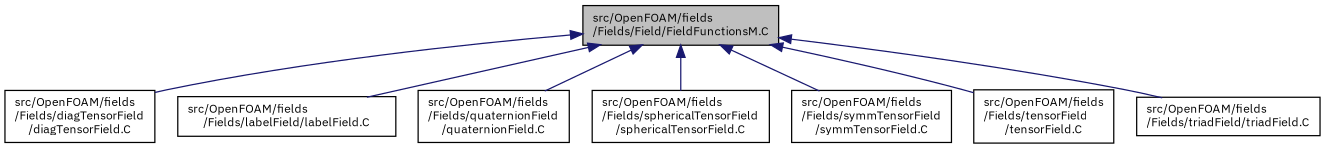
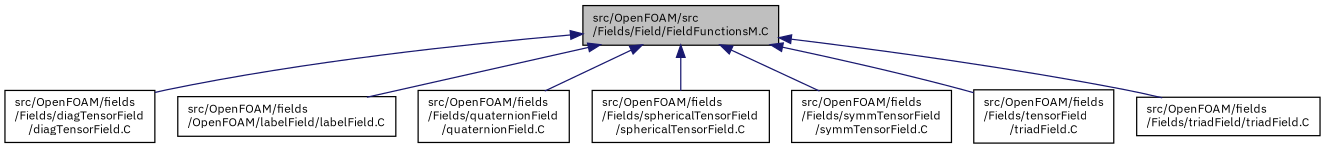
node "src/OpenFOAM/fields /Fields/Field/FieldFunctionsM.C": label "src/OpenFOAM/fields /Fields/Field/FieldFunctionsM.C" -> "src/OpenFOAM/src /Fields/Field/FieldFunctionsM.C"
node "src/OpenFOAM/fields /Fields/labelField/labelField.C": label "src/OpenFOAM/fields /Fields/labelField/labelField.C" -> "src/OpenFOAM/fields /OpenFOAM/labelField/labelField.C"
node "src/OpenFOAM/fields /Fields/tensorField /tensorField.C": label "src/OpenFOAM/fields /Fields/tensorField /tensorField.C" -> "src/OpenFOAM/fields /Fields/tensorField /triadField.C"
